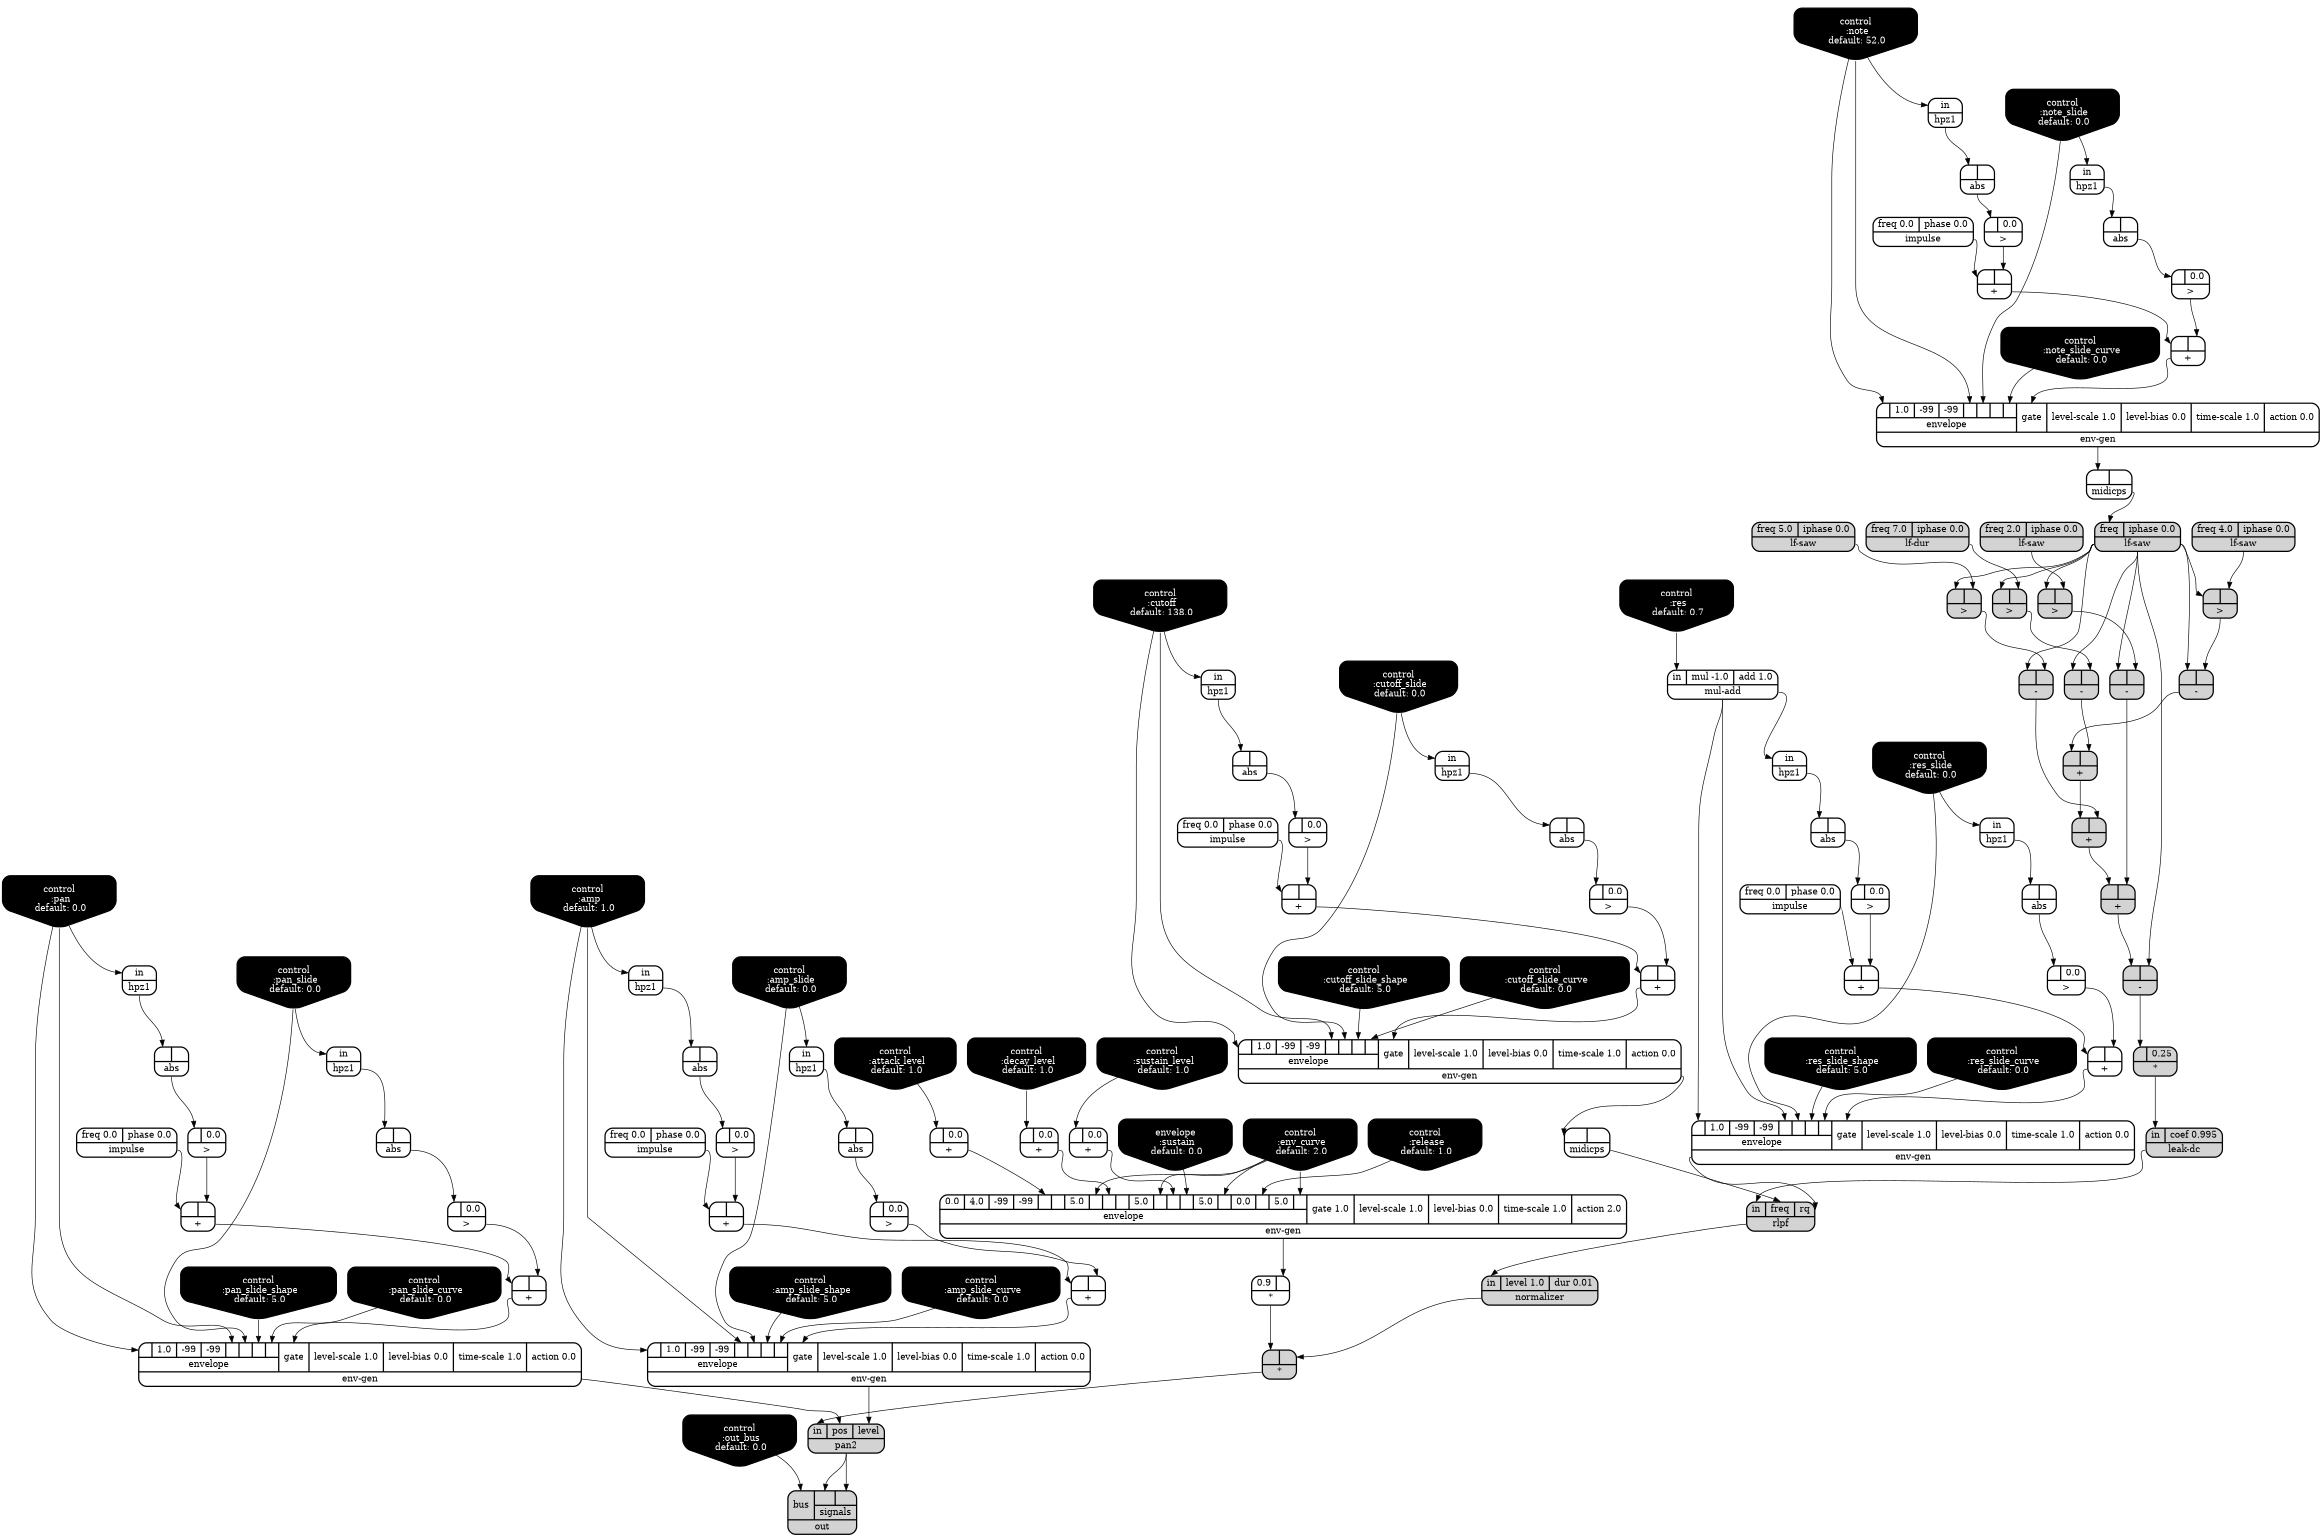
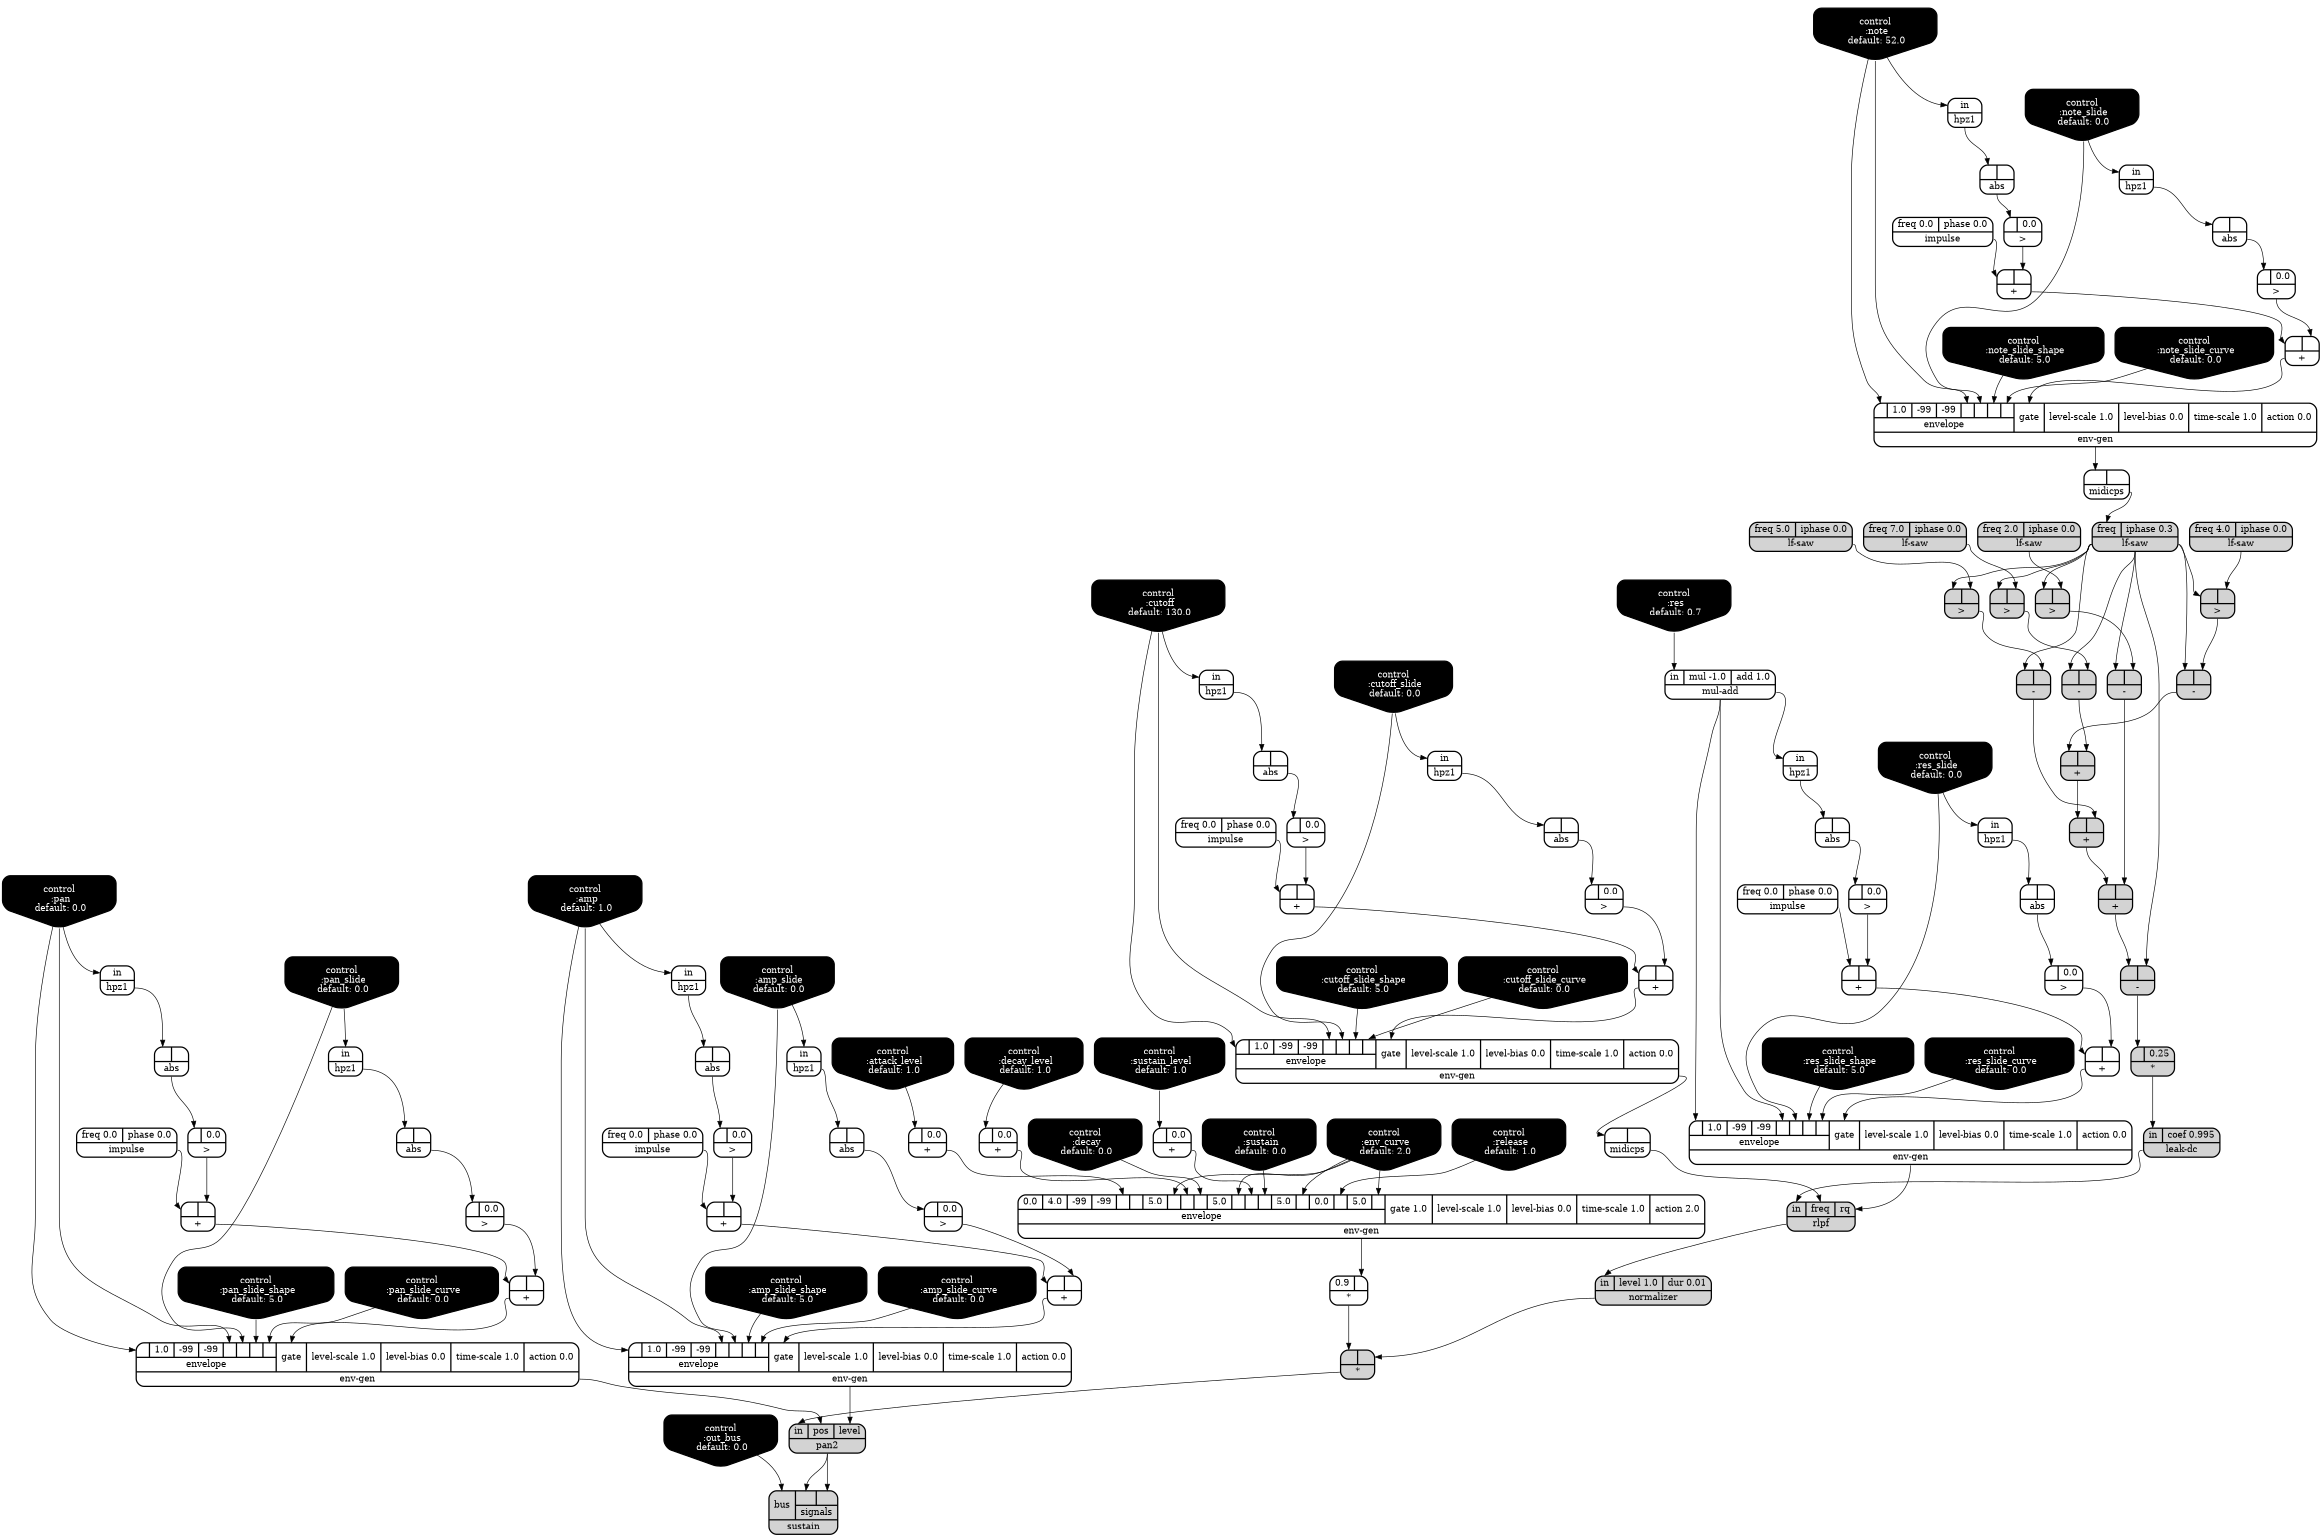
node "control :note_slide_shape default: 5.0": added
node "freq": text "iphase 0.0" -> "iphase 0.3"
node "freq 7.0": text "lf-dur" -> "lf-saw"
node "control :cutoff default: 138.0": label "control :cutoff default: 138.0" -> "control :cutoff default: 130.0"
node "control :decay default: 0.0": added
node "envelope :sustain default: 0.0": label "envelope :sustain default: 0.0" -> "control :sustain default: 0.0"
node "bus": text "out" -> "sustain"
